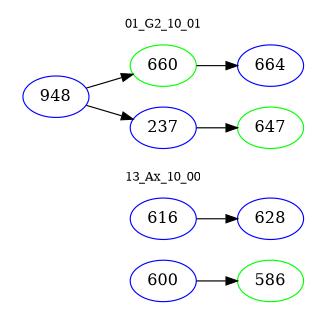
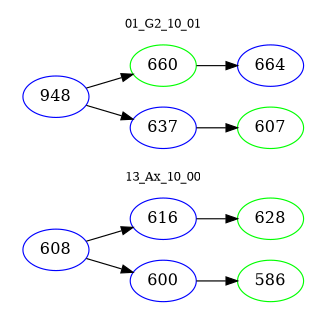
node "237": label "237" -> "637"
node "647": label "647" -> "607"
node "628": color blue -> green
node "608": added
